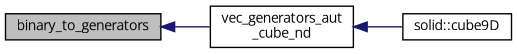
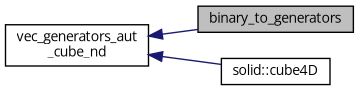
edge "vec_generators_aut _cube_nd" -> "binary_to_generators": reversed
node "solid::cube9D": label "solid::cube9D" -> "solid::cube4D"
